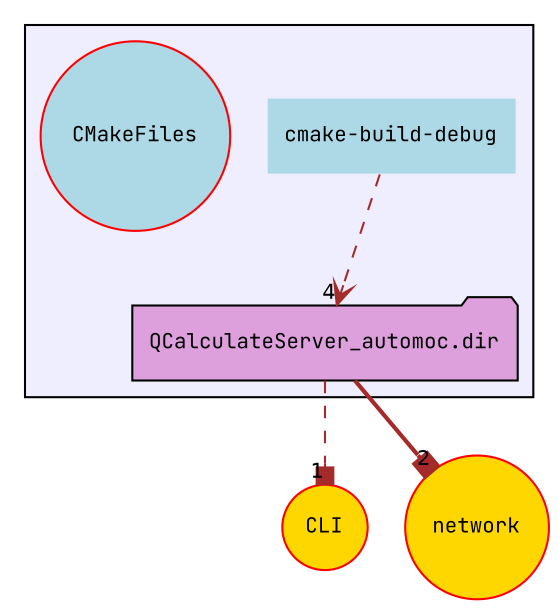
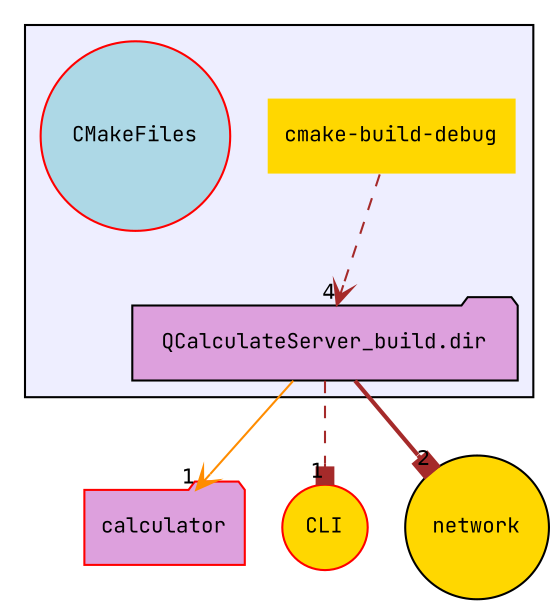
node "cmake-build-debug": fillcolor lightblue -> gold
node "QCalculateServer_automoc.dir": label "QCalculateServer_automoc.dir" -> "QCalculateServer_build.dir"
node "calculator": added
node "network": color red -> black
